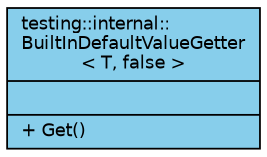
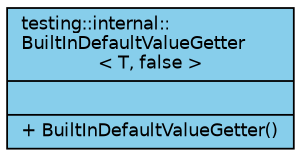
node "testing::internal::": text "+ Get()" -> "+ BuiltInDefaultValueGetter()"
